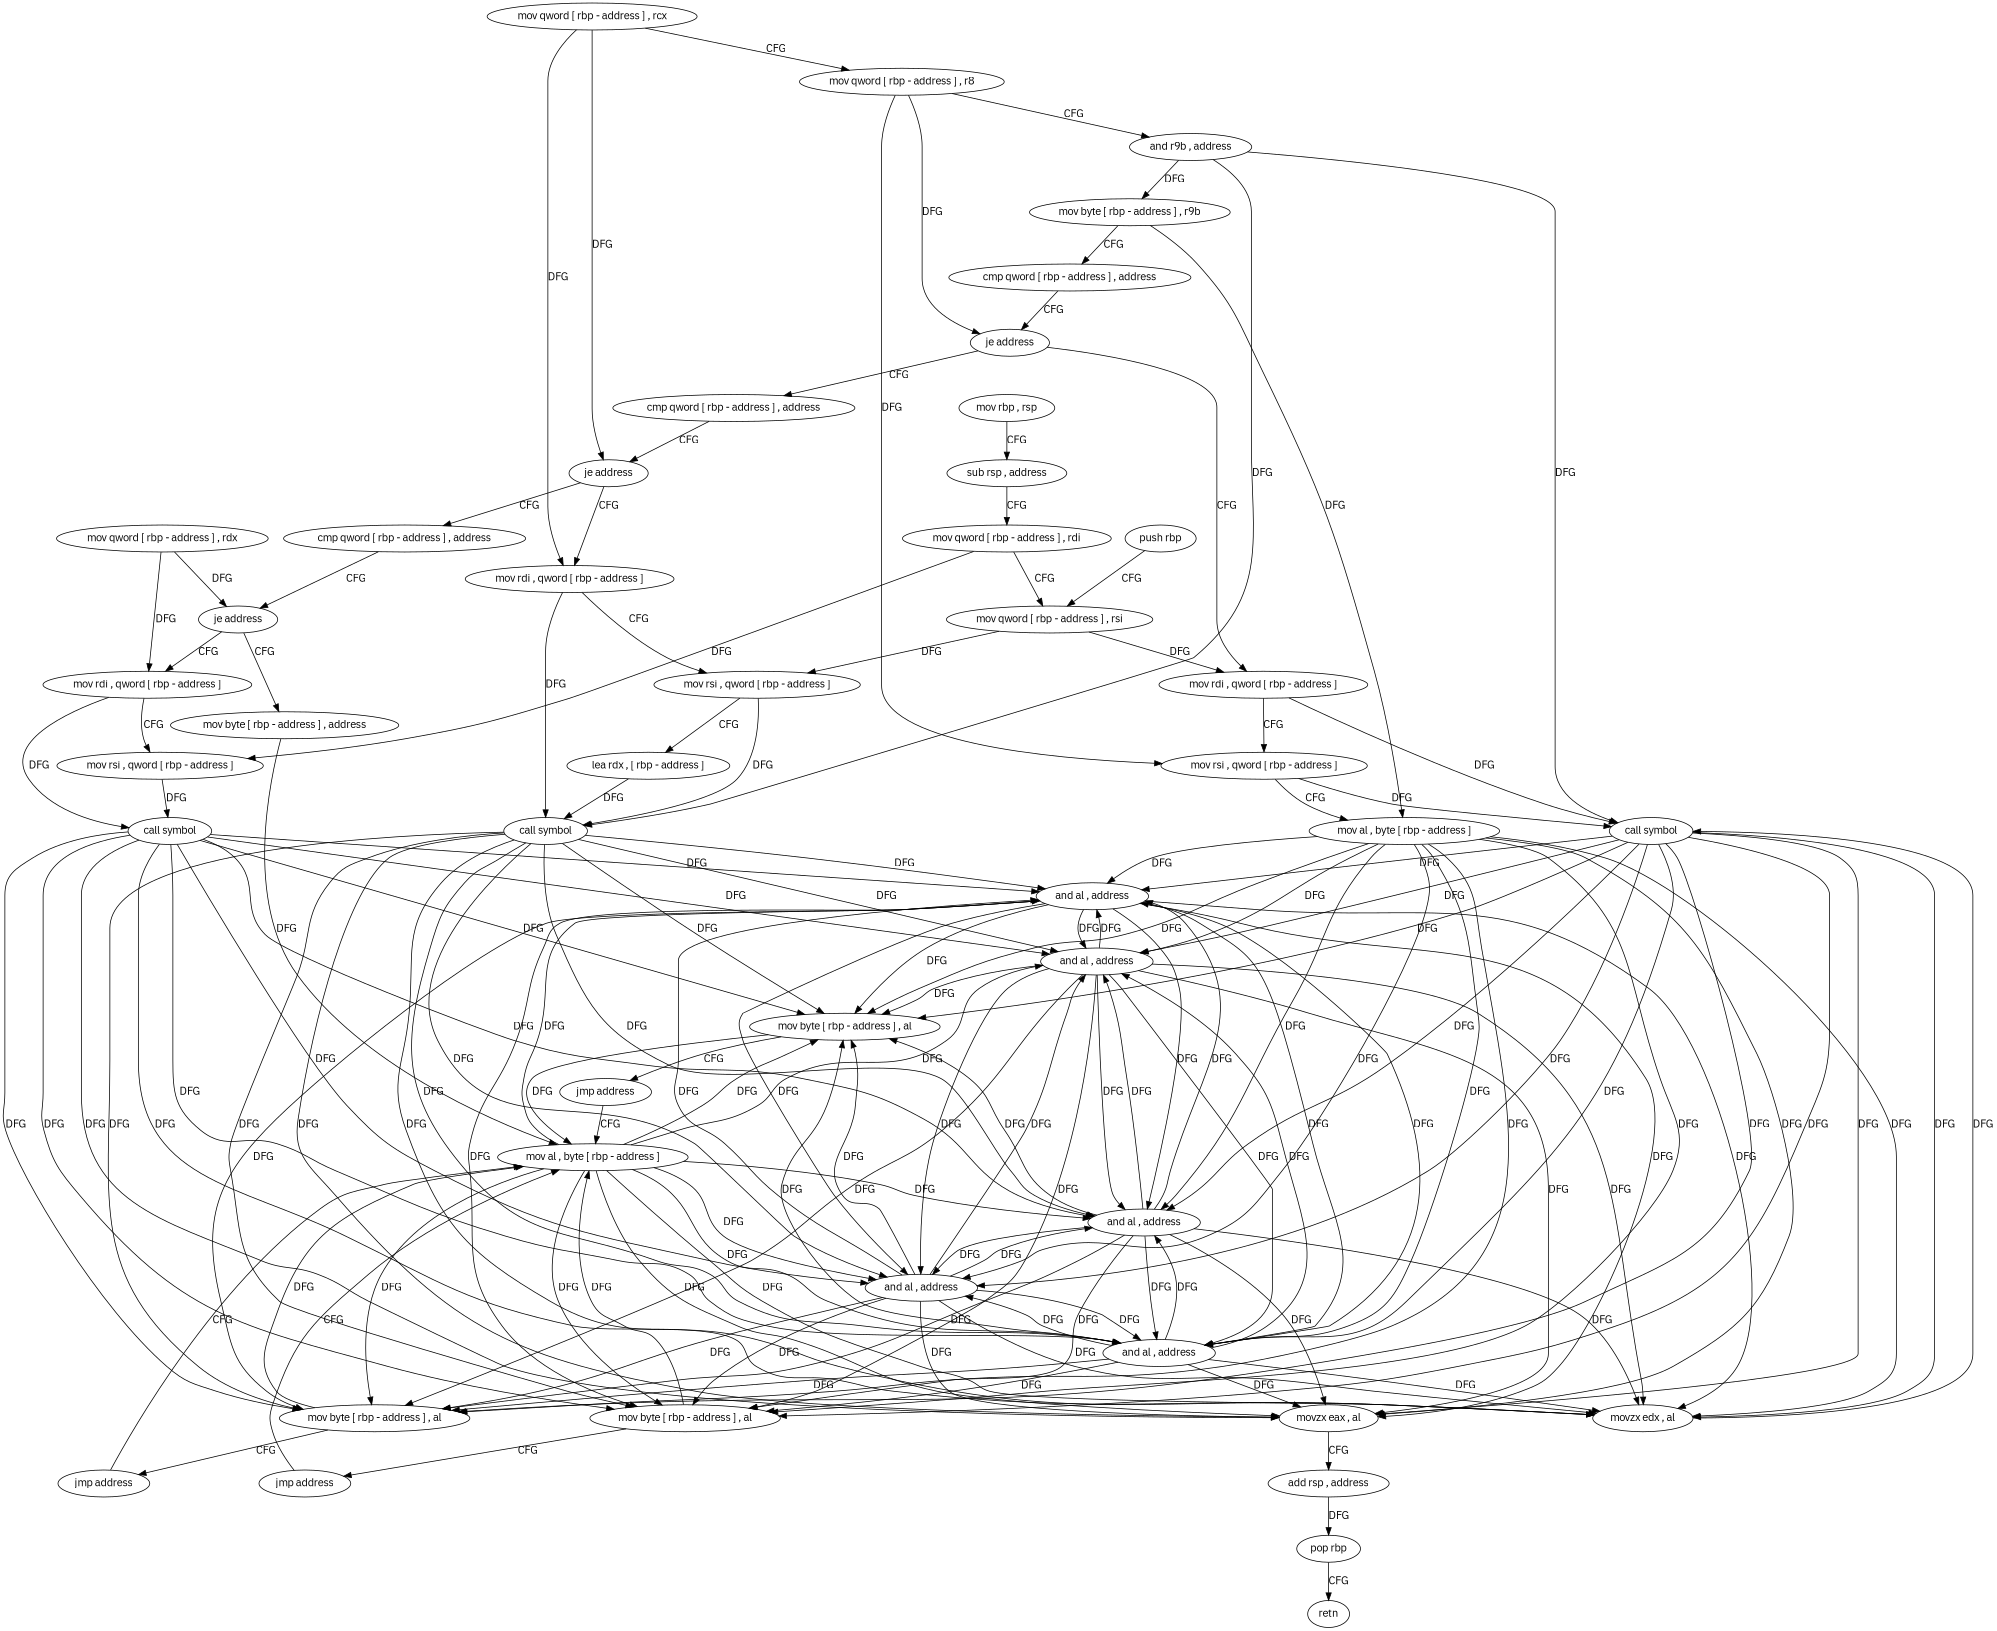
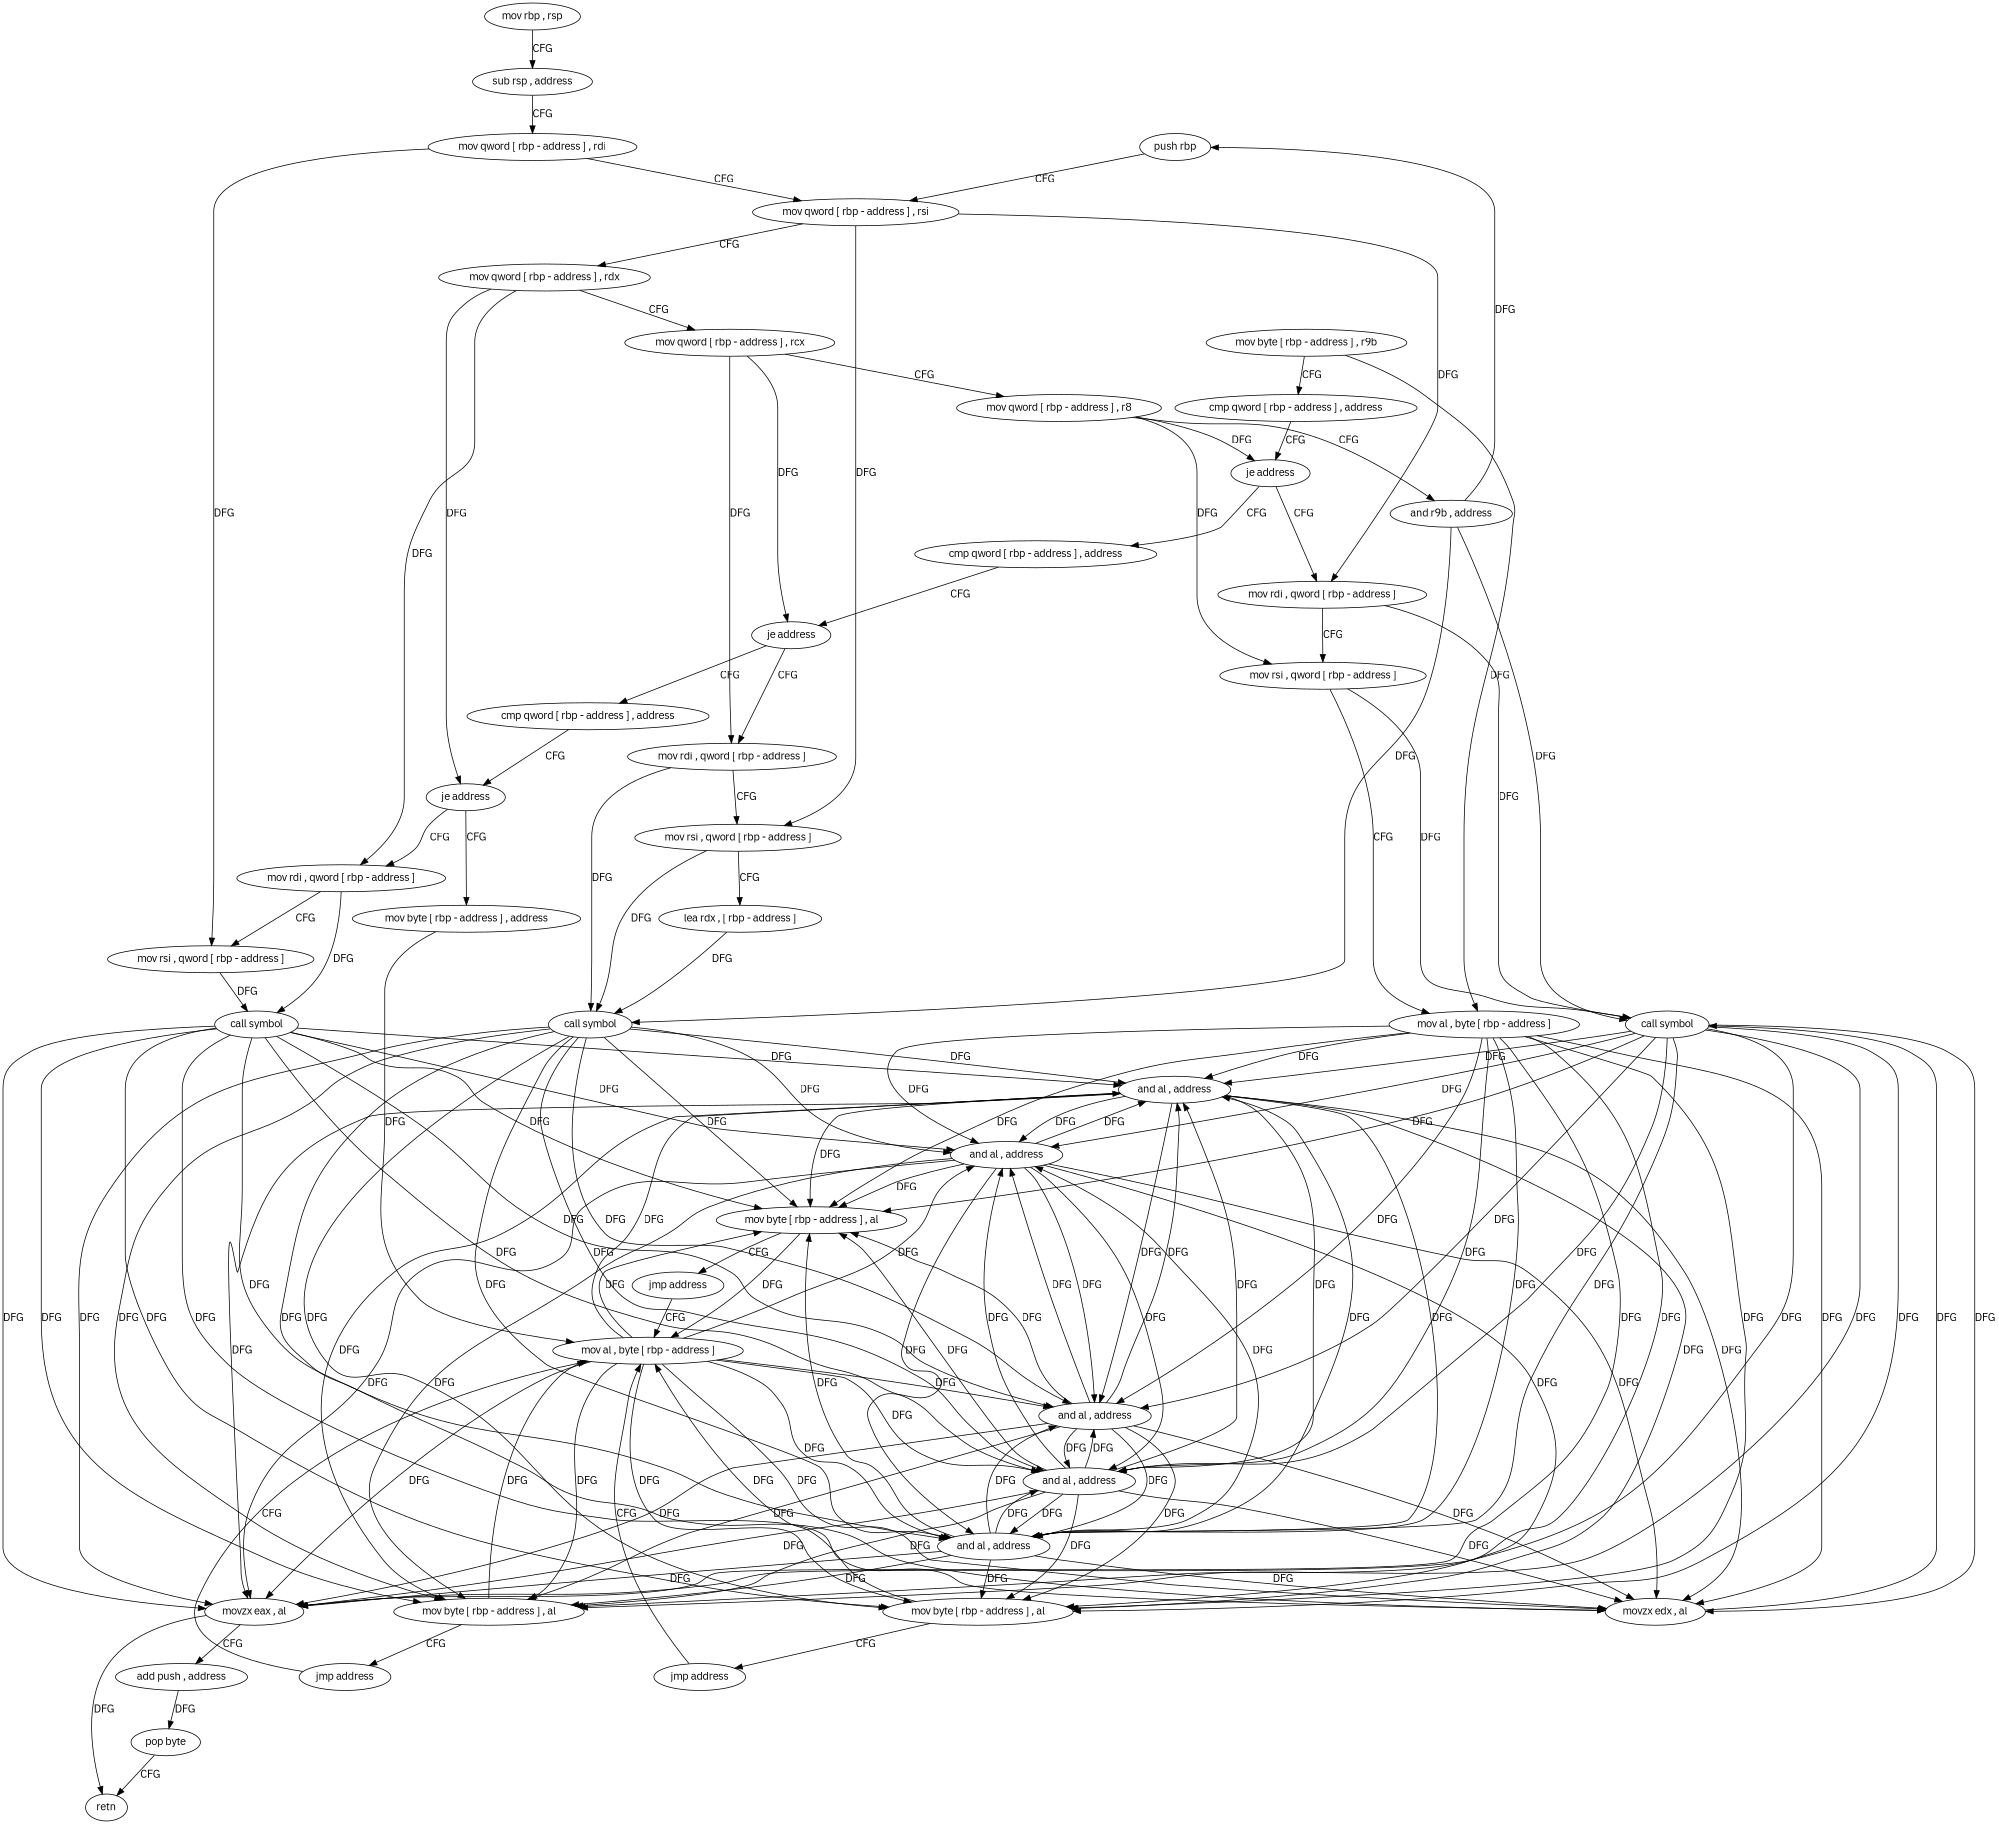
edge "and r9b , address" -> "mov byte [ rbp - address ] , r9b": now "and r9b , address" -> "push rbp"
edge "mov qword [ rbp - address ] , rsi" -> "mov qword [ rbp - address ] , rdx": added, label "CFG"
edge "mov qword [ rbp - address ] , rdx" -> "mov qword [ rbp - address ] , rcx": added, label "CFG"
node "add rsp , address": label "add rsp , address" -> "add push , address"
node "pop rbp": label "pop rbp" -> "pop byte"
edge "movzx eax , al" -> "retn": added, label "DFG"
